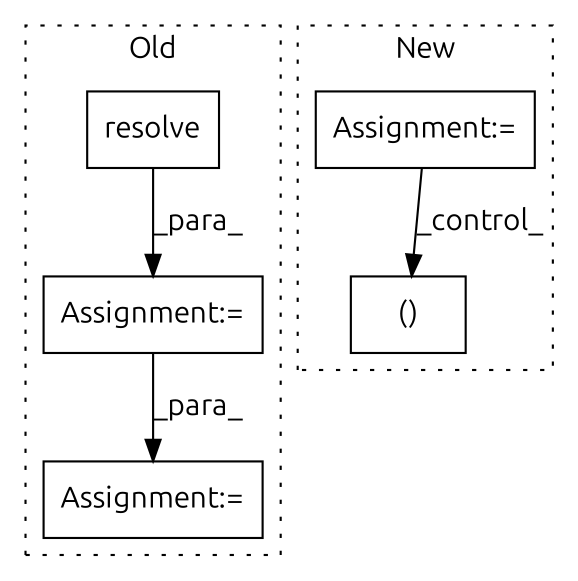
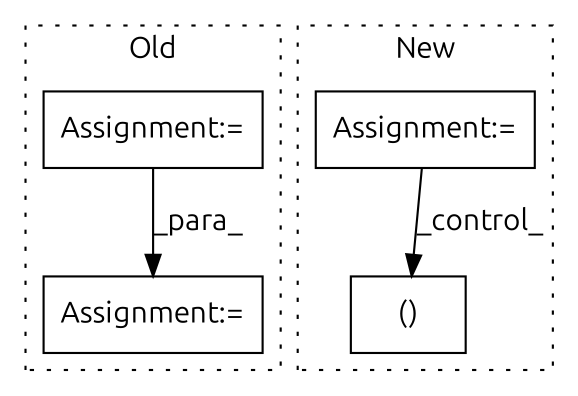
node "resolve": removed
